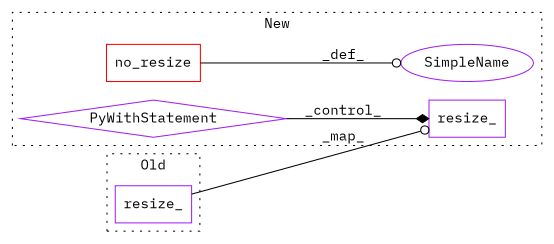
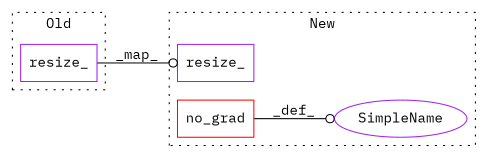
node "no_resize": label "no_resize" -> "no_grad"
node "PyWithStatement": removed
